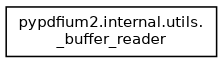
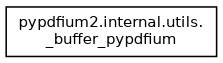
node "pypdfium2.internal.utils. _buffer_reader": label "pypdfium2.internal.utils. _buffer_reader" -> "pypdfium2.internal.utils. _buffer_pypdfium"
